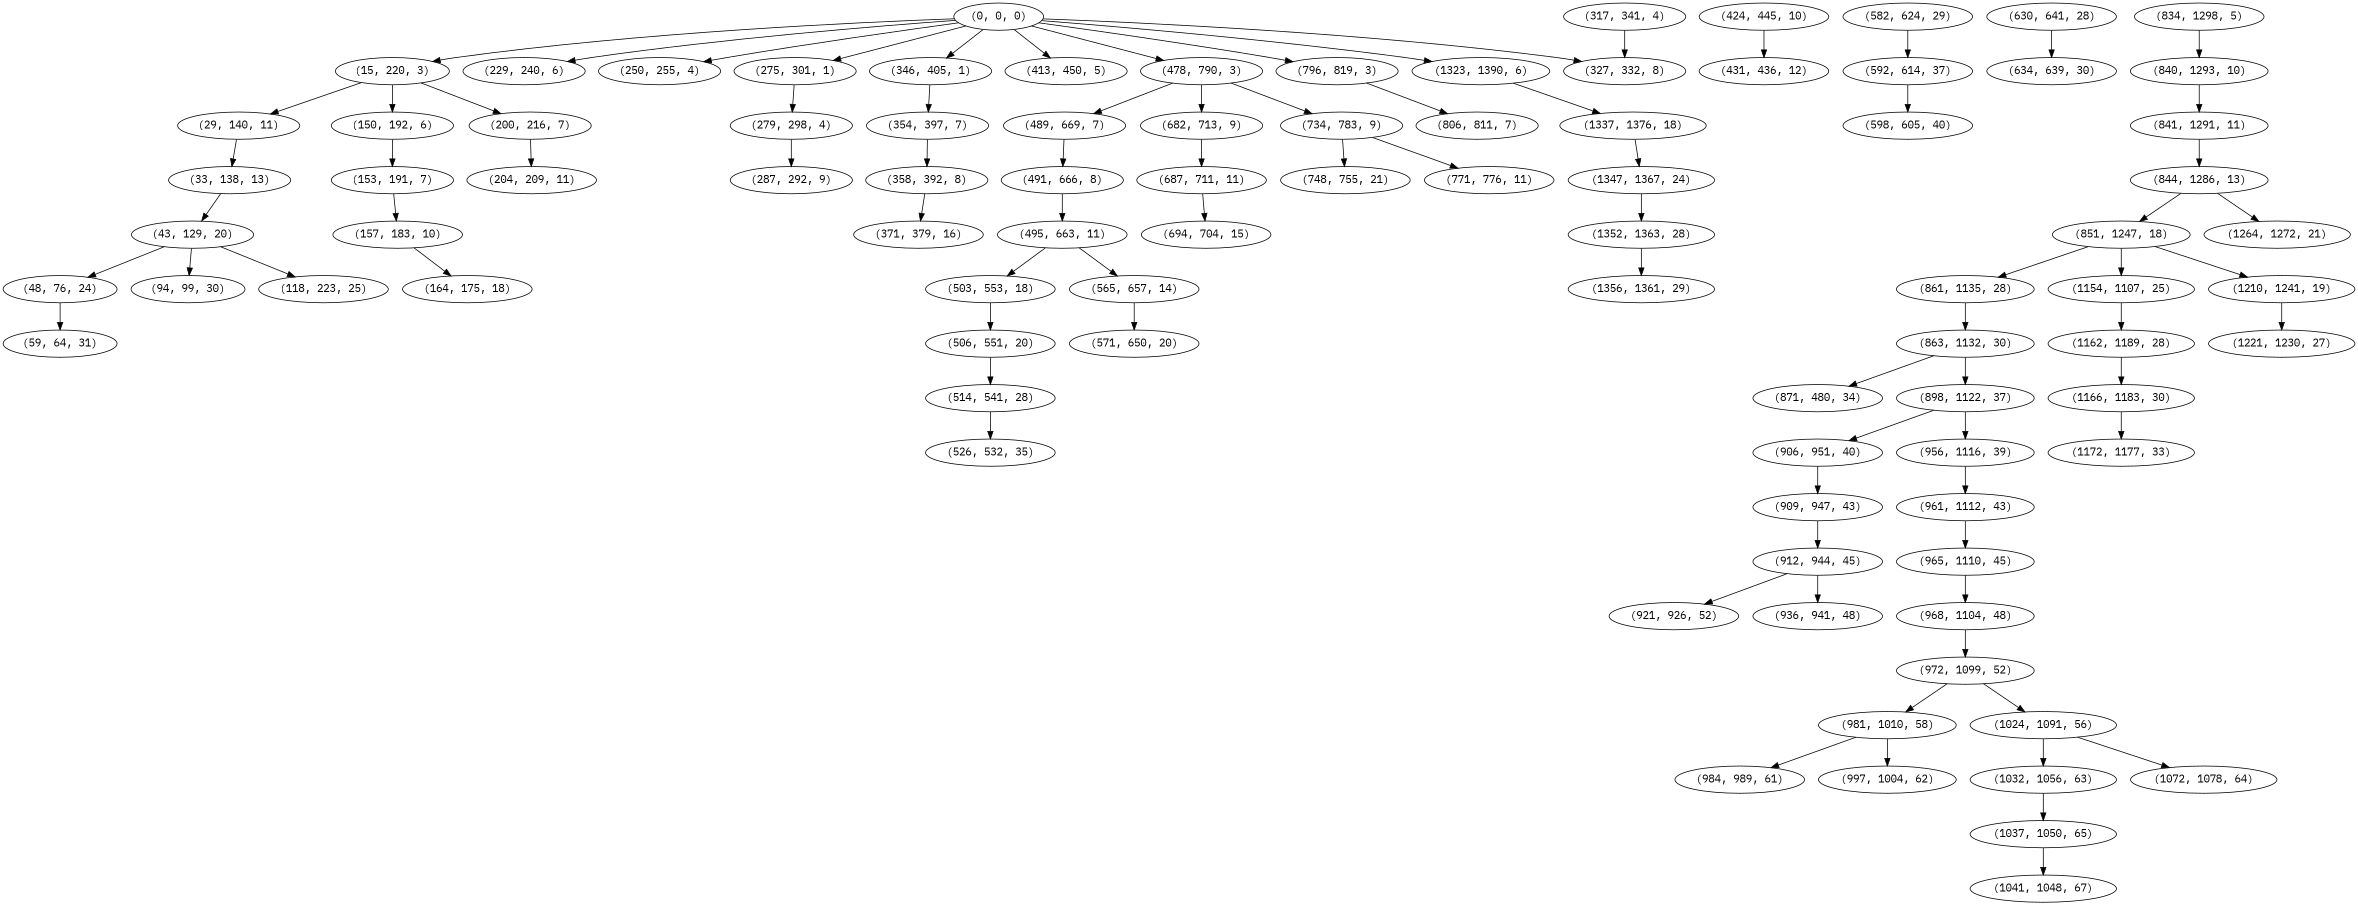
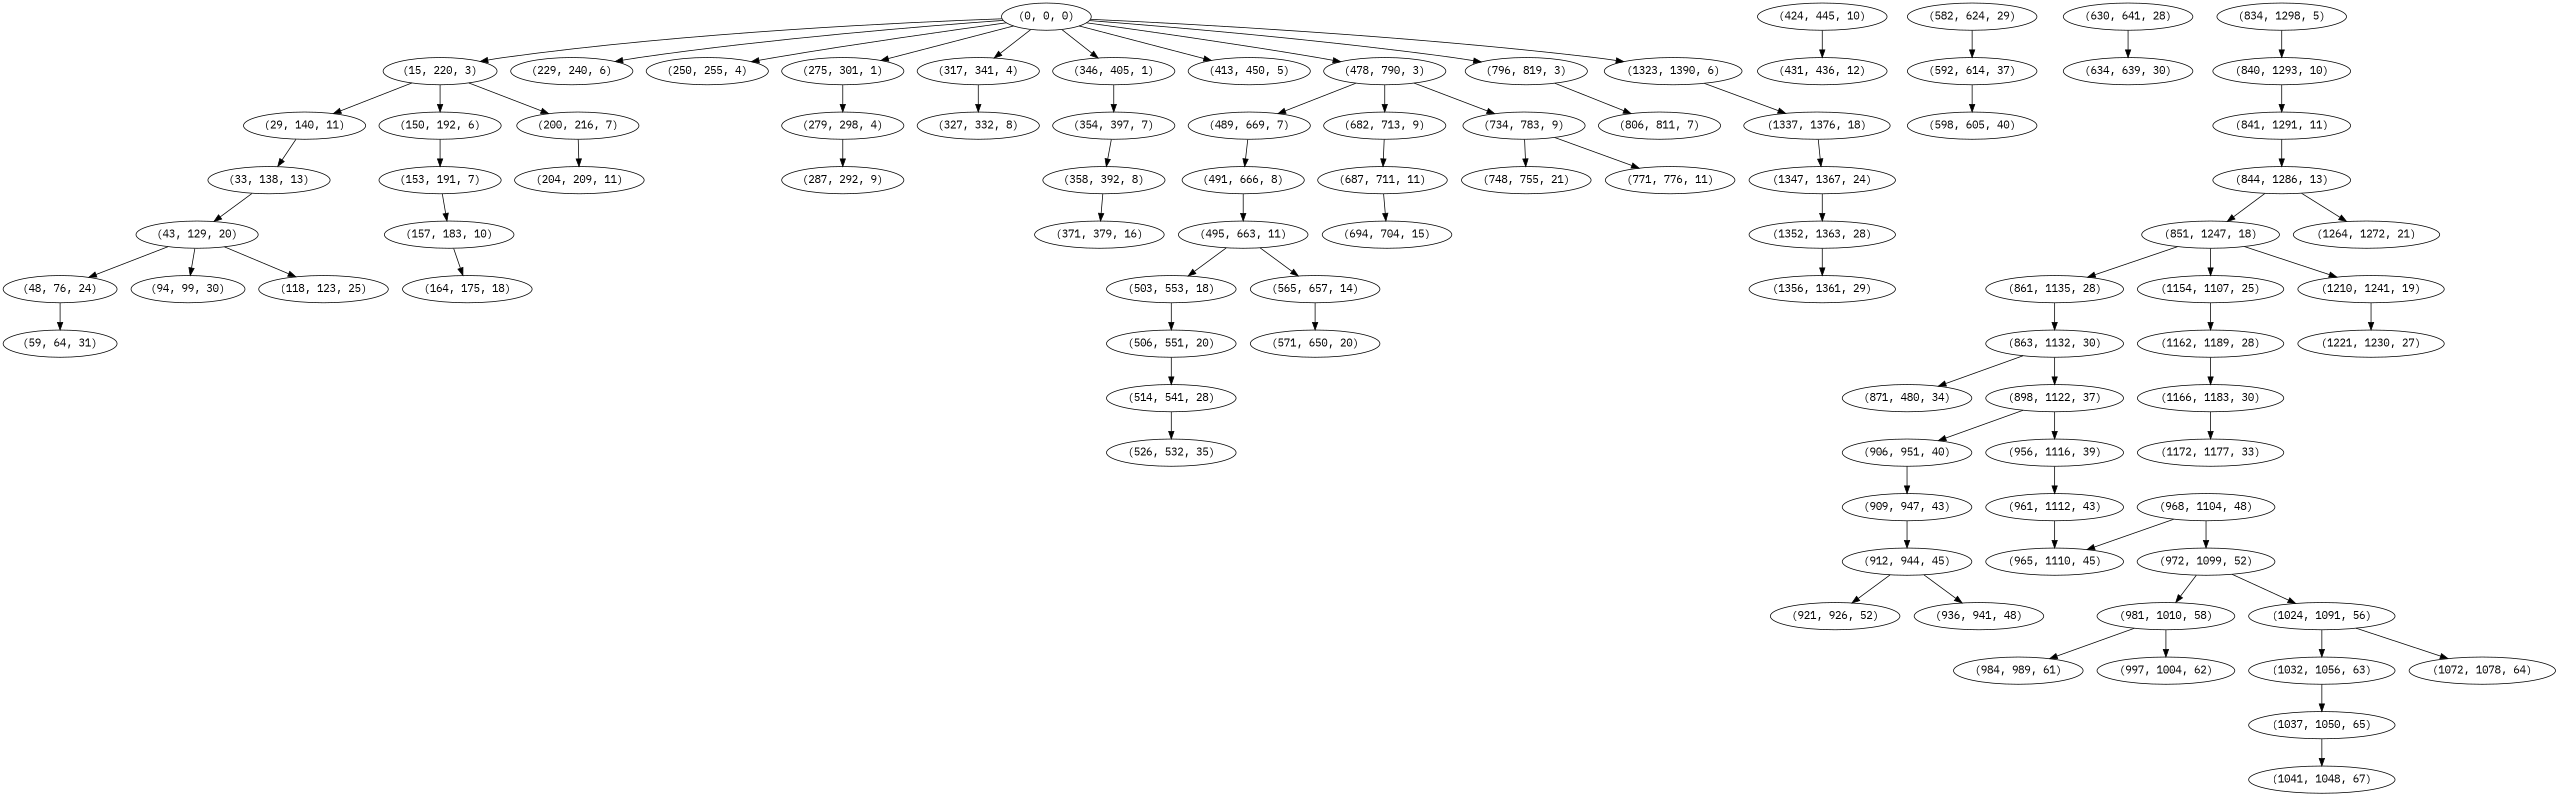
edge "(0, 0, 0)" -> "(327, 332, 8)": now "(0, 0, 0)" -> "(317, 341, 4)"
node "(118, 223, 25)": label "(118, 223, 25)" -> "(118, 123, 25)"
edge "(965, 1110, 45)" -> "(968, 1104, 48)": reversed
